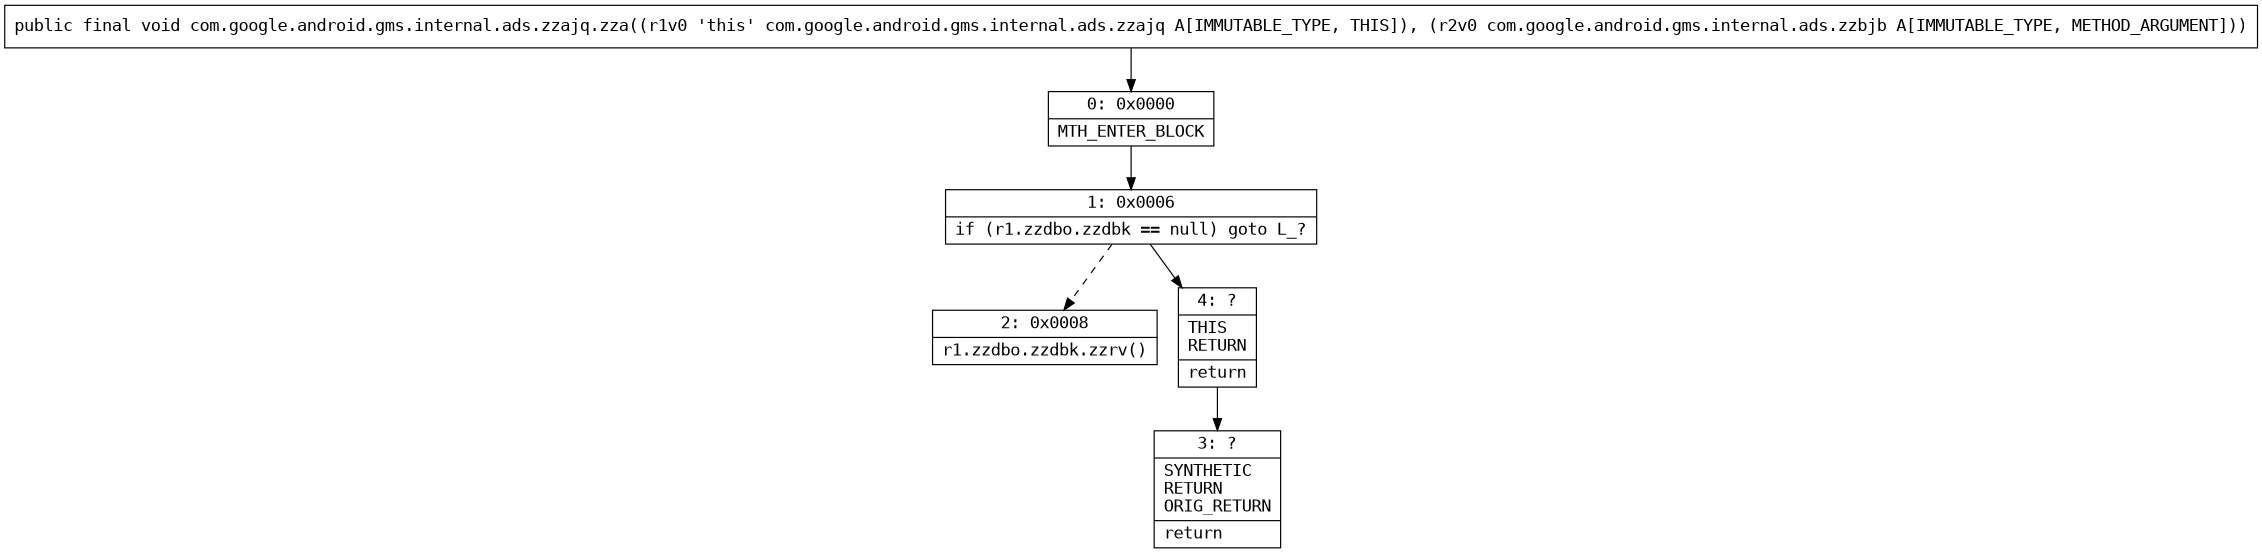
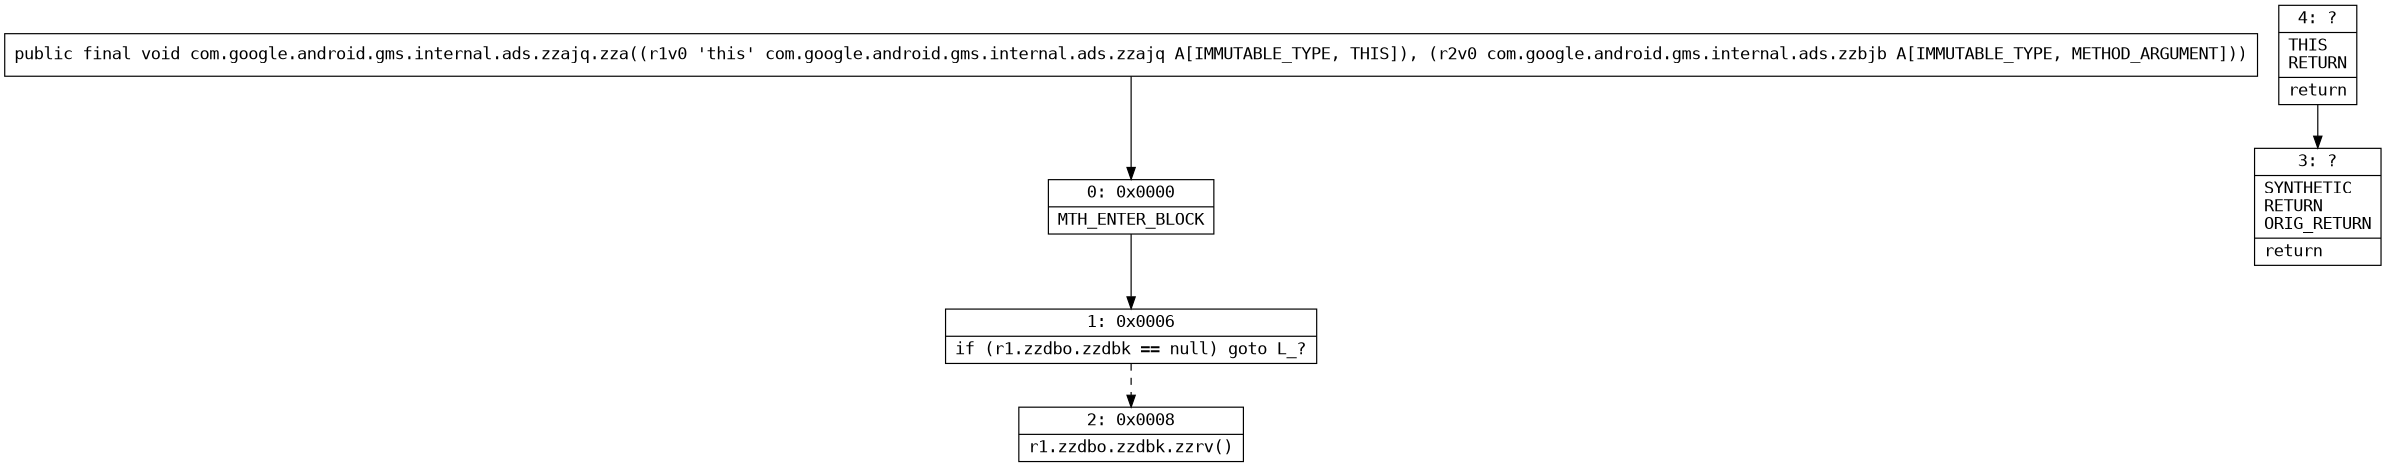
edge "1: 0x0006" -> "4: ?": removed
